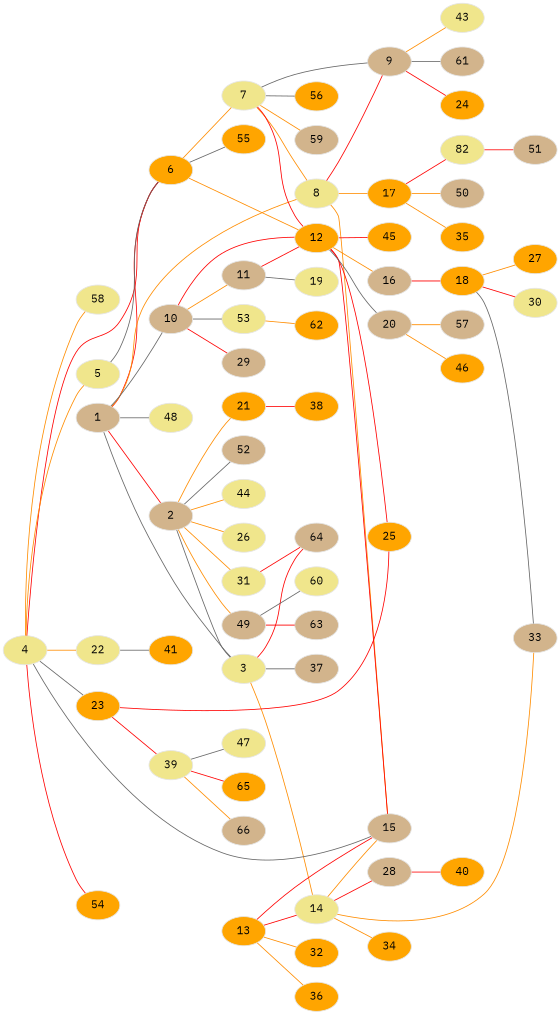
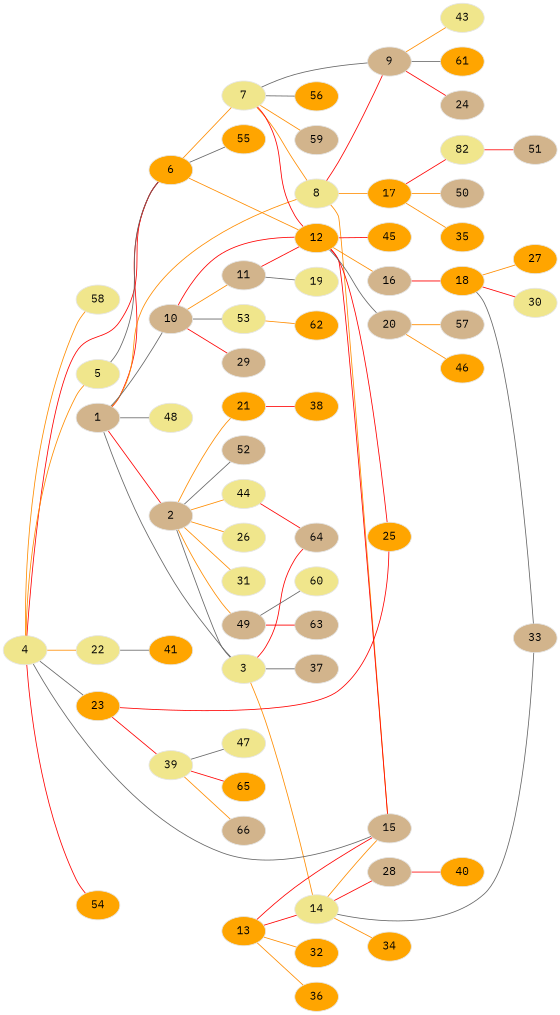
node "61": fillcolor tan -> orange
node "24": fillcolor orange -> tan
edge "64" -- "31": now "64" -- "44"
edge "33" -- "14": color darkorange -> gray40
